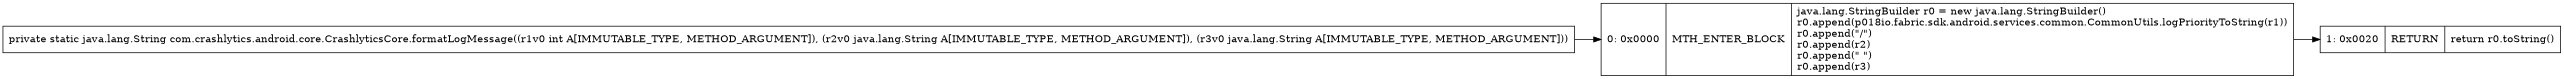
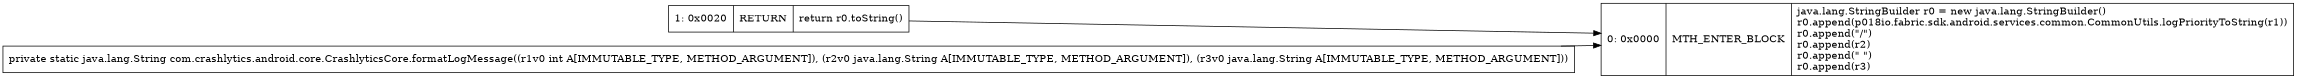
edge "0: 0x0000" -> "1: 0x0020": reversed
